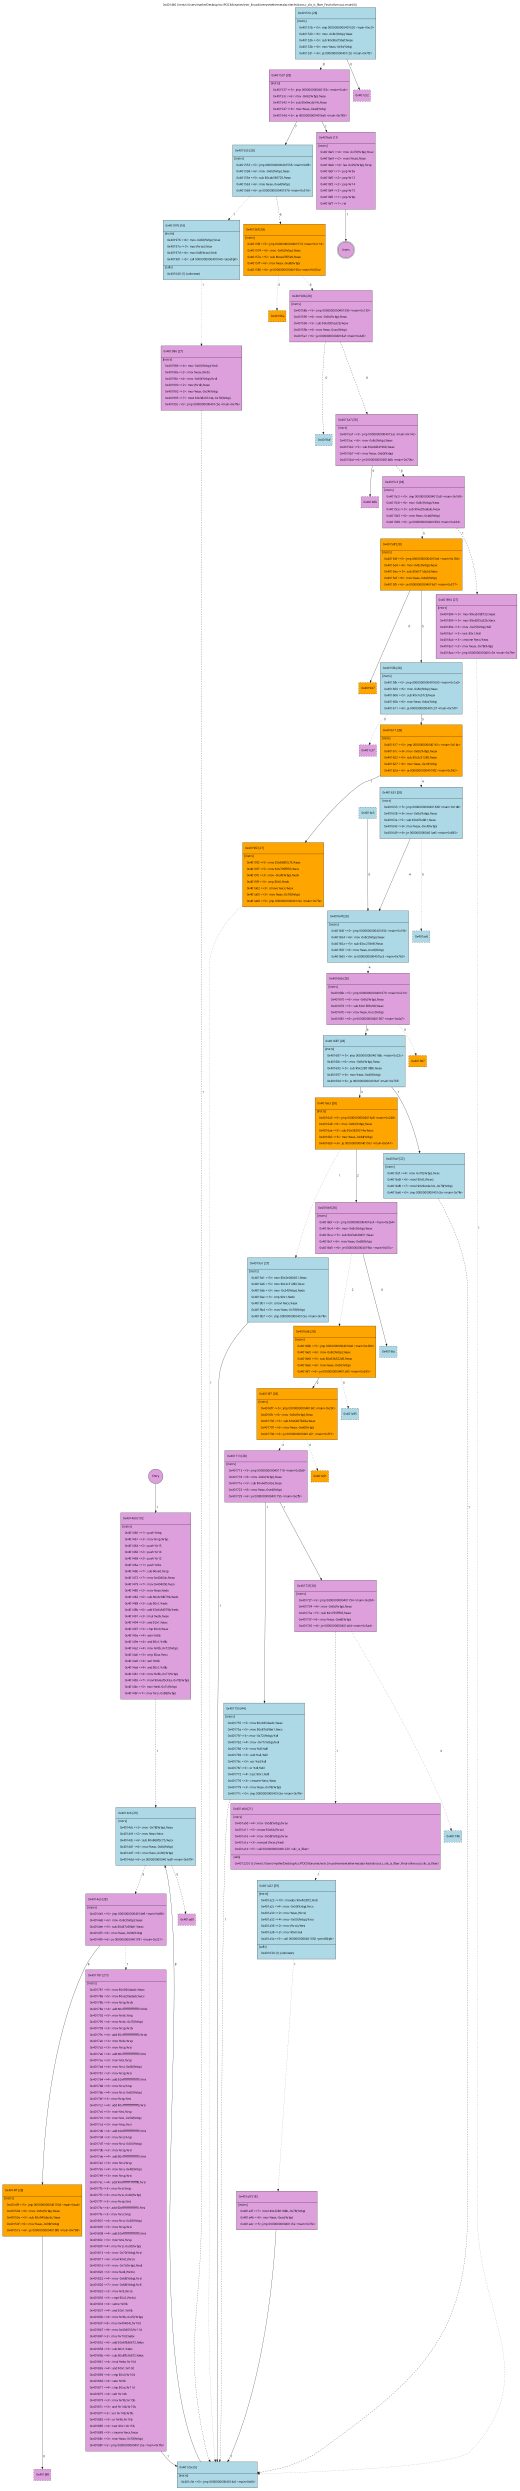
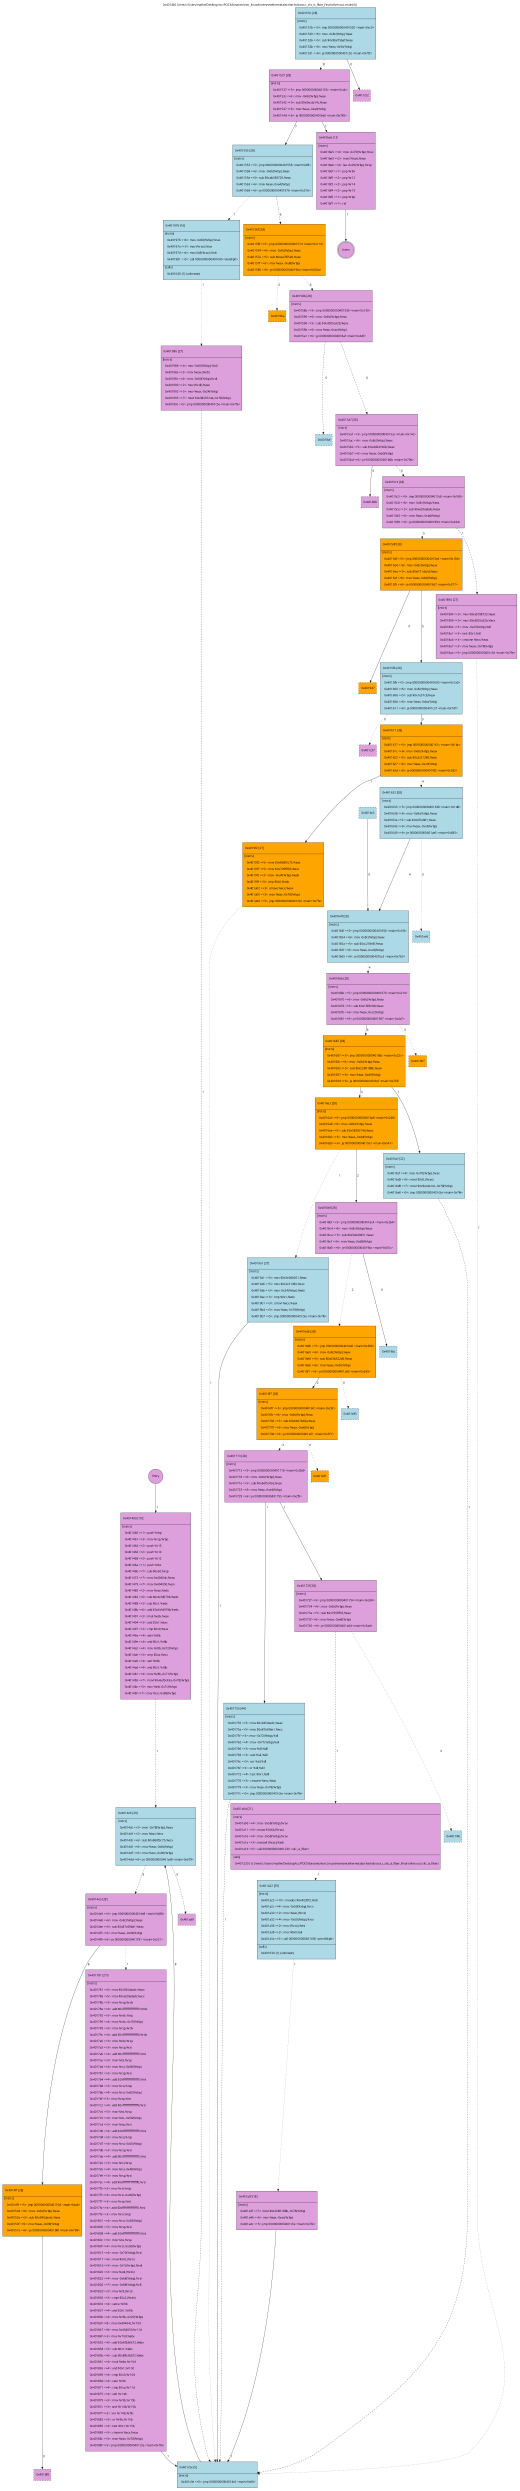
node "0x401687 [28]": fillcolor lightblue -> orange
